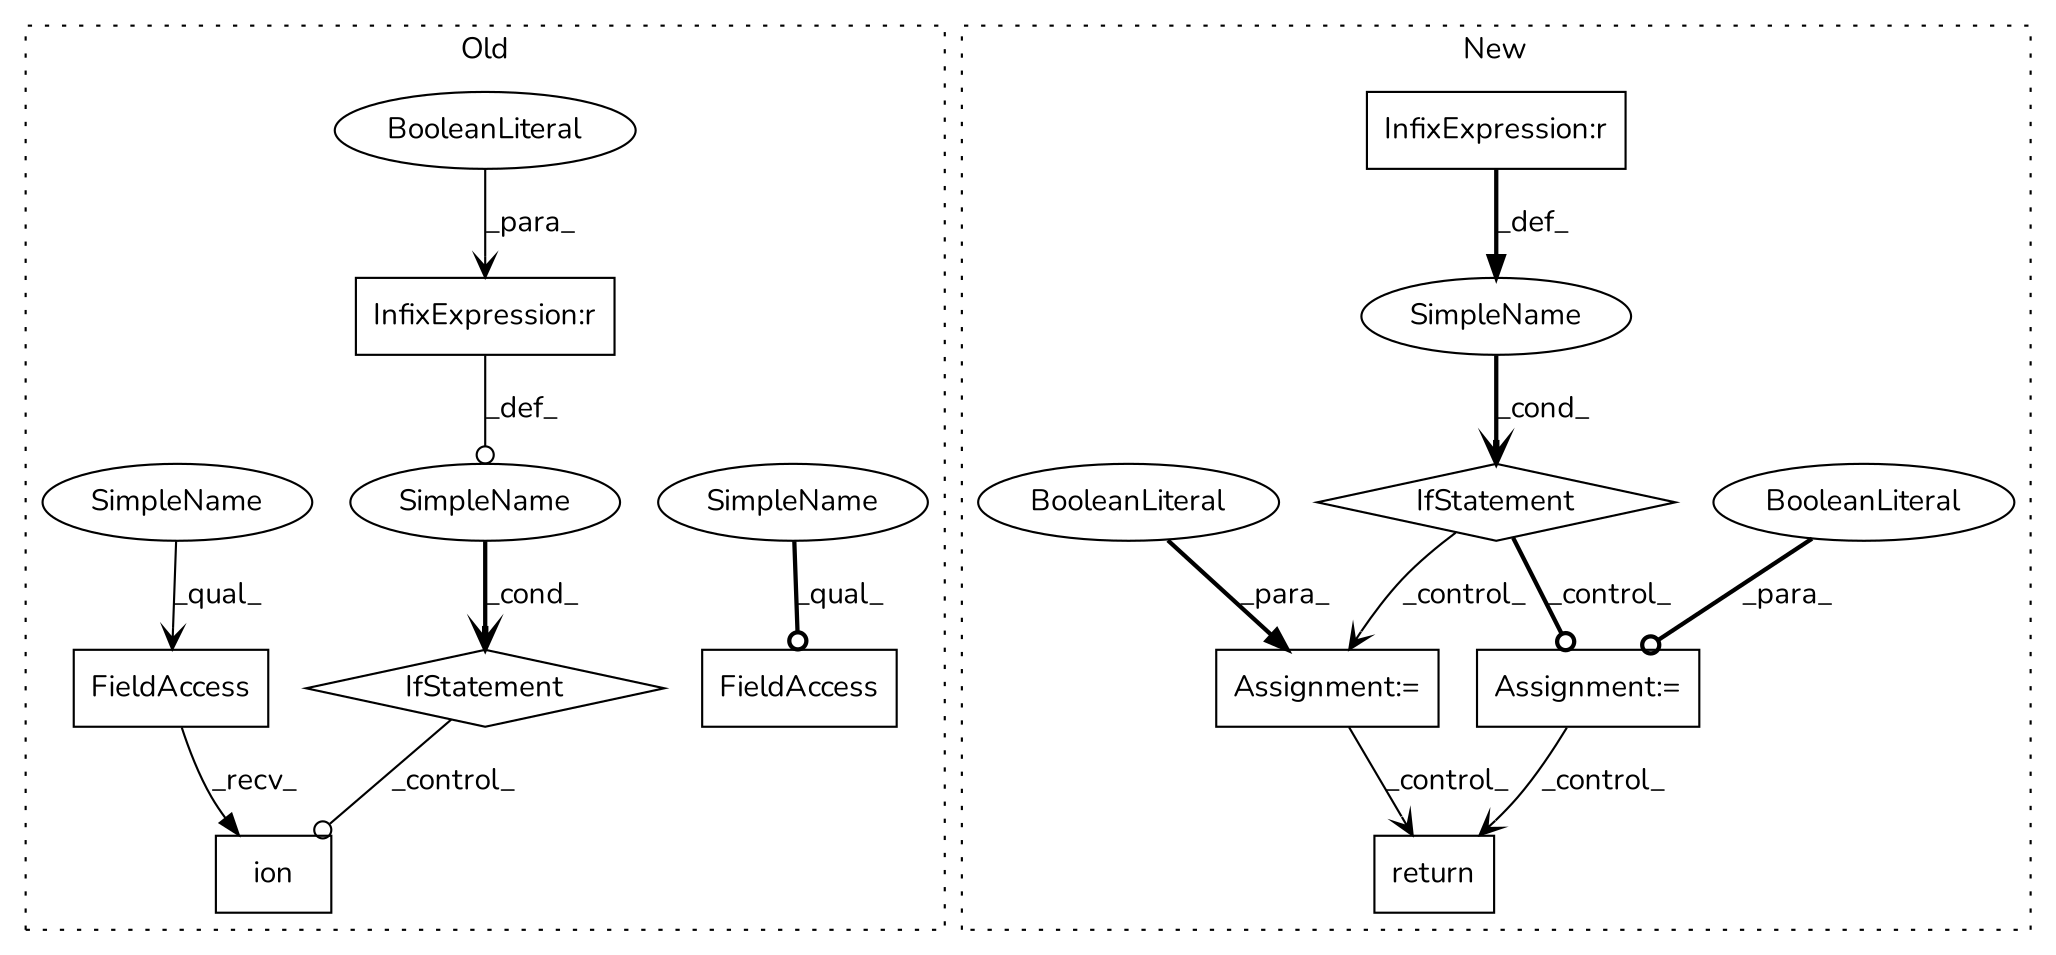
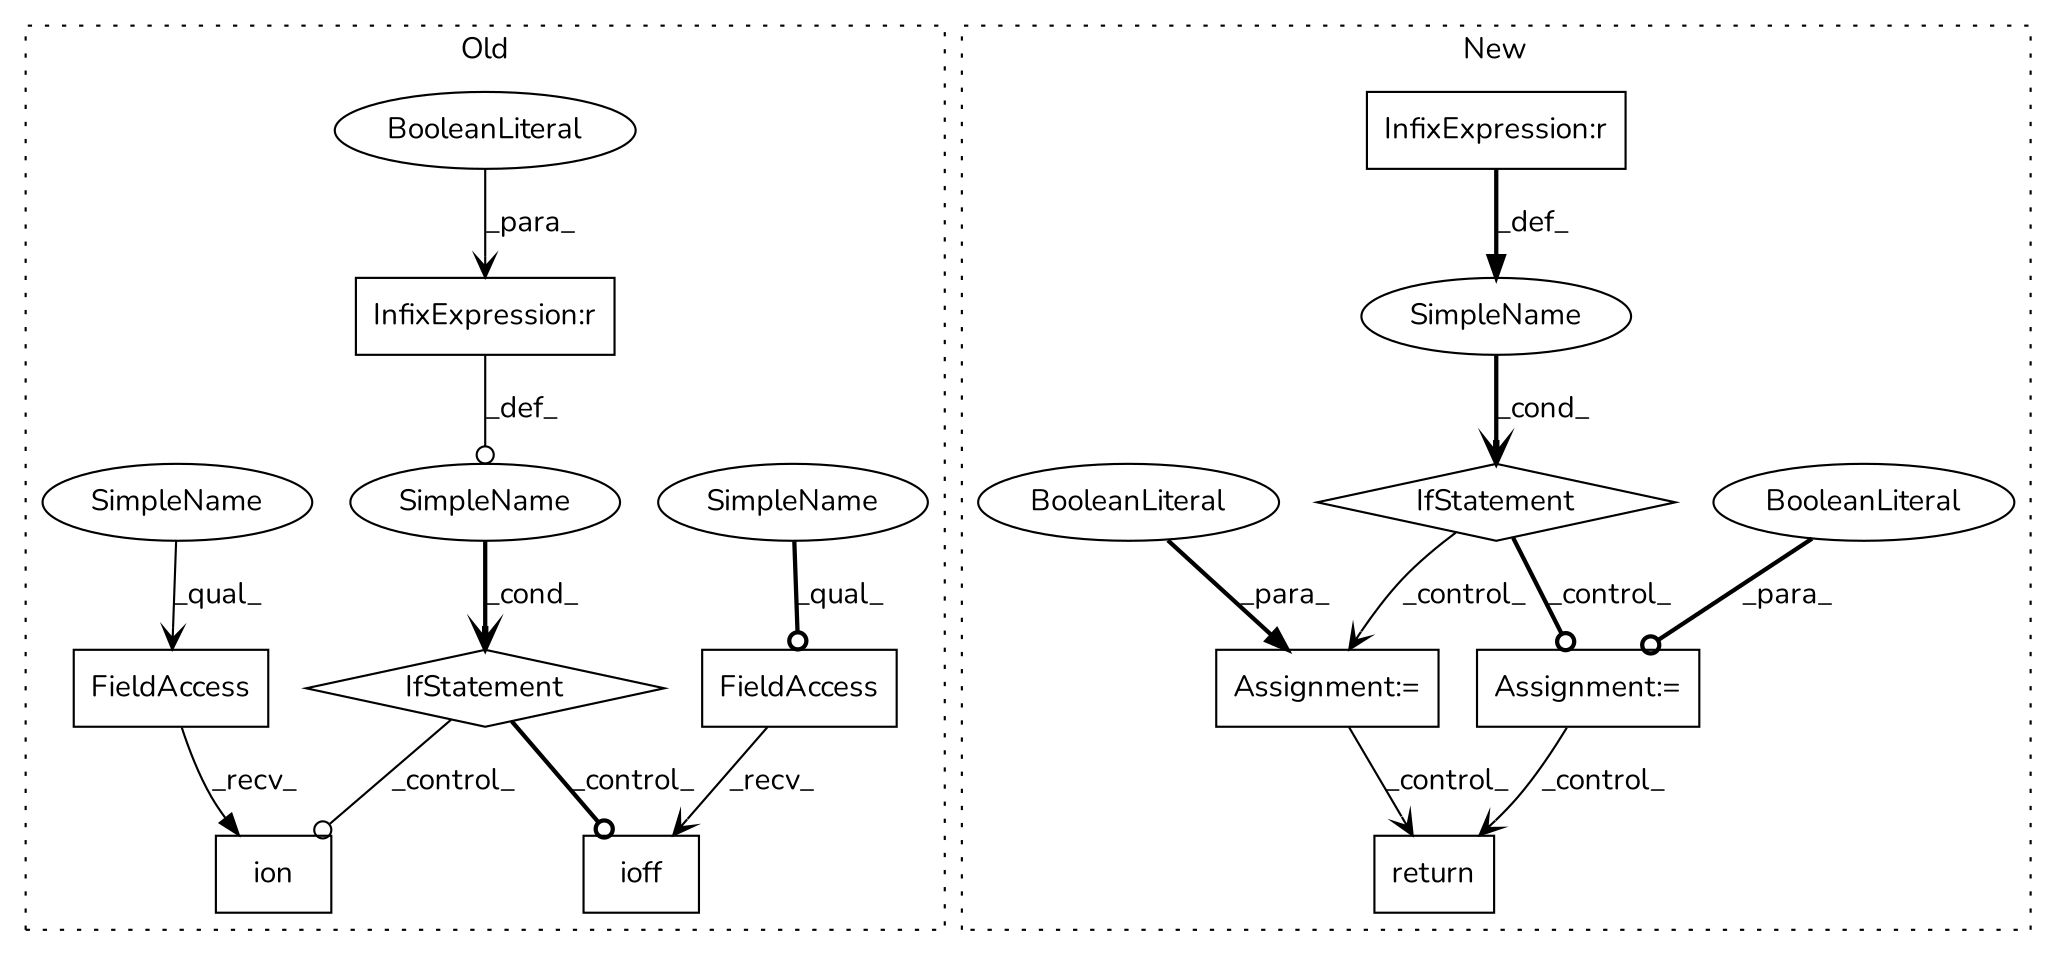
node "ioff": added
